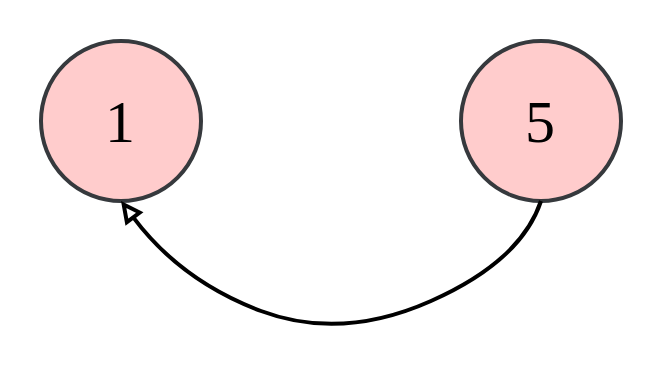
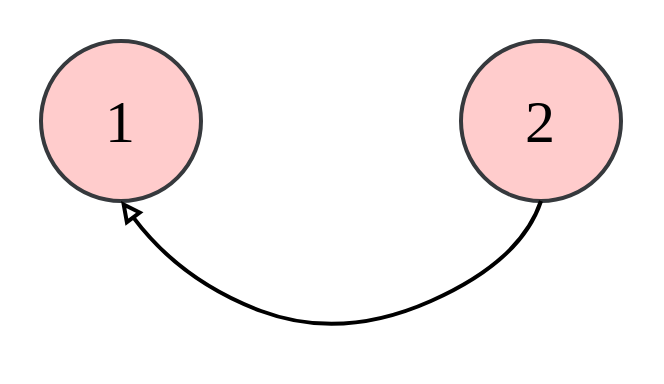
node "5": label "5" -> "2"
